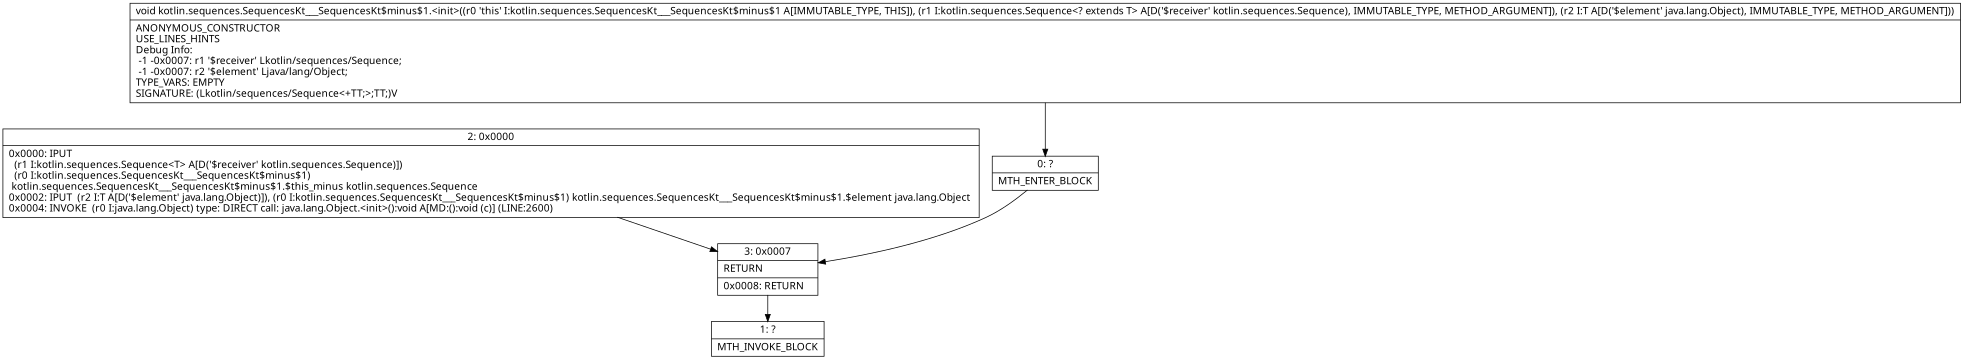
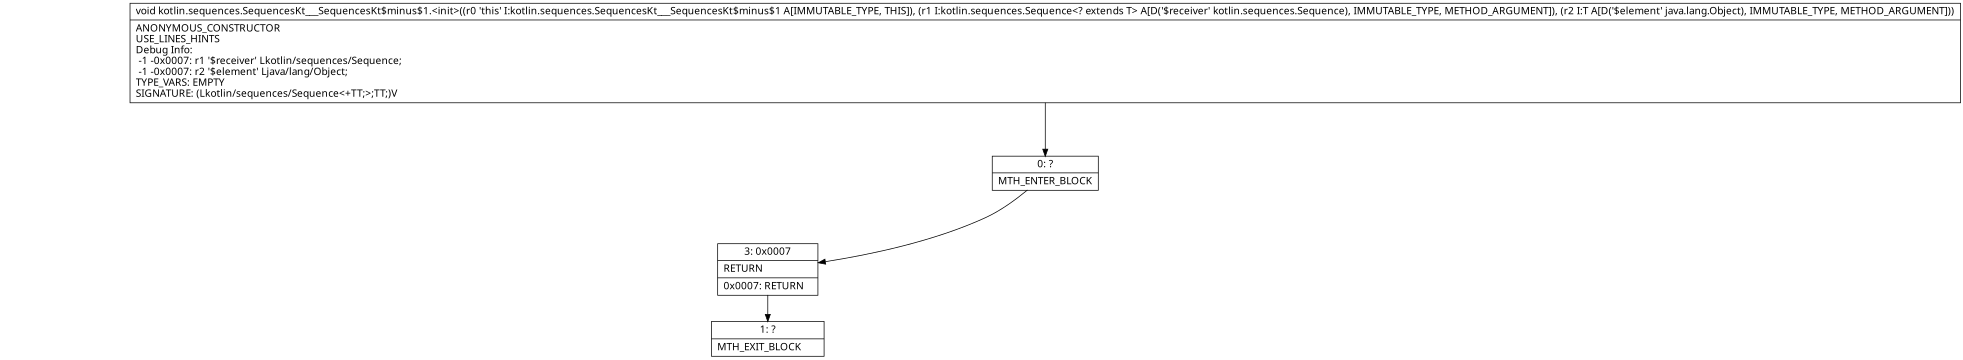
node "2: 0x0000": removed
node "3: 0x0007": text "0x0008: RETURN" -> "0x0007: RETURN"
node "1: ?": text "MTH_INVOKE_BLOCK" -> "MTH_EXIT_BLOCK"
